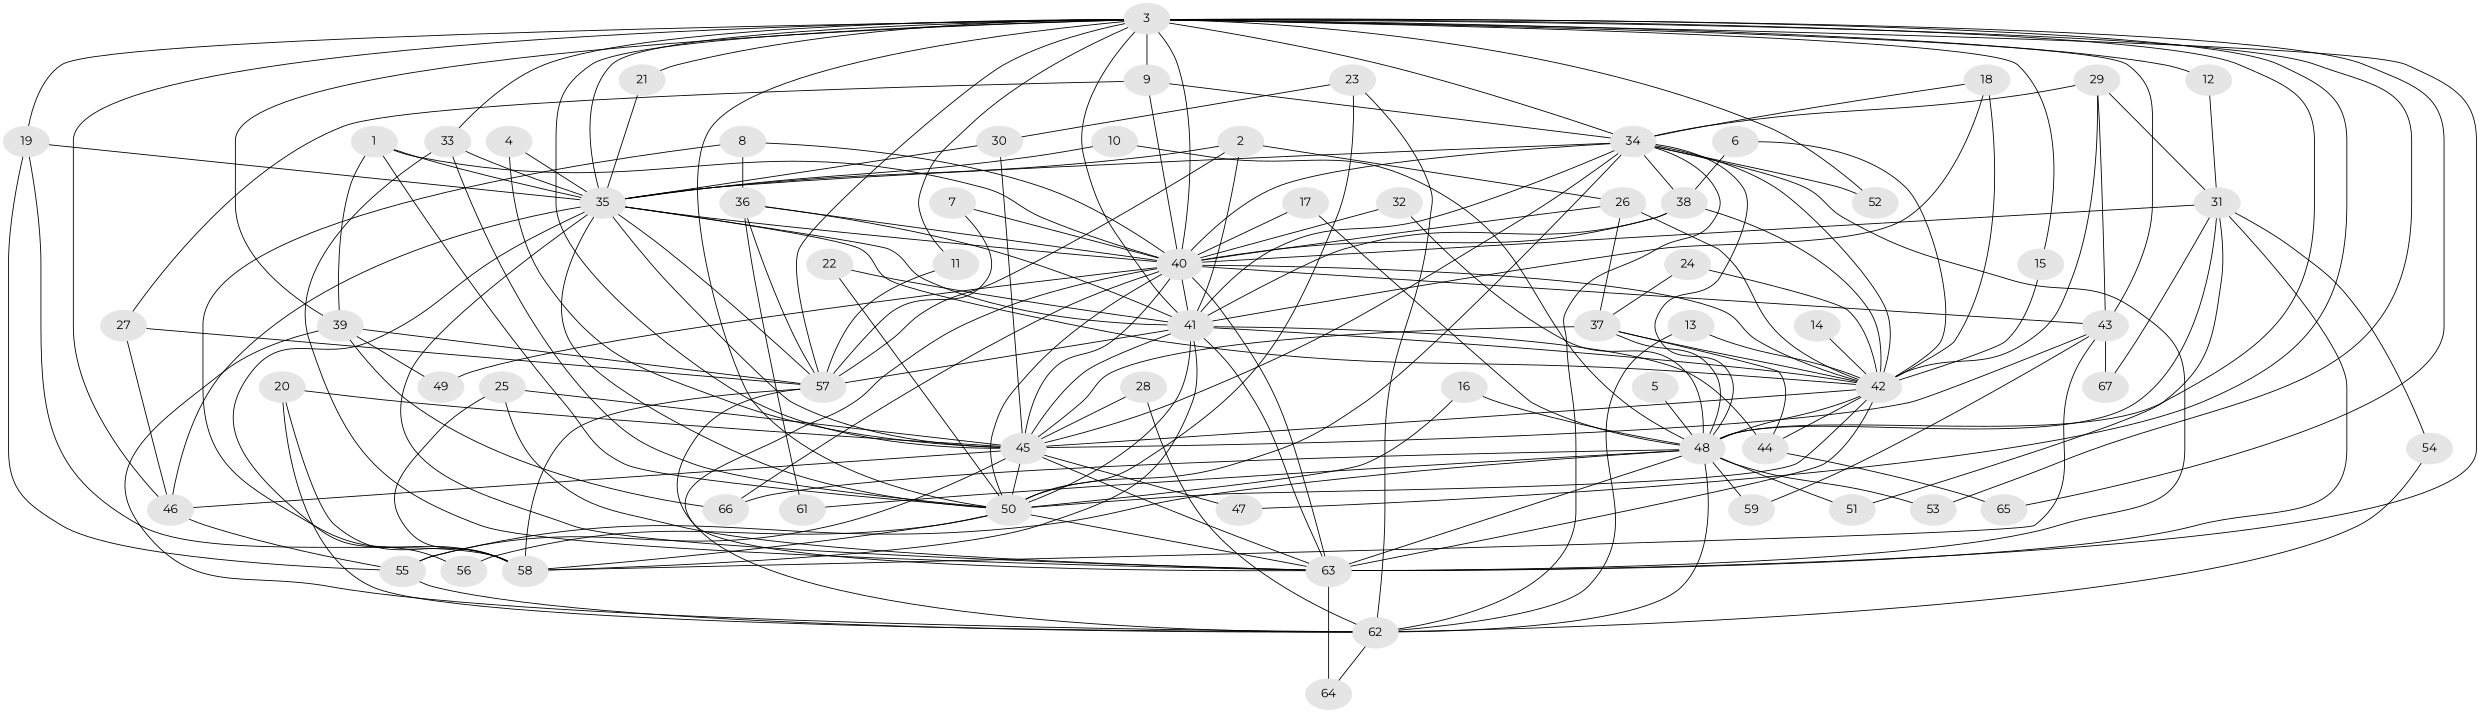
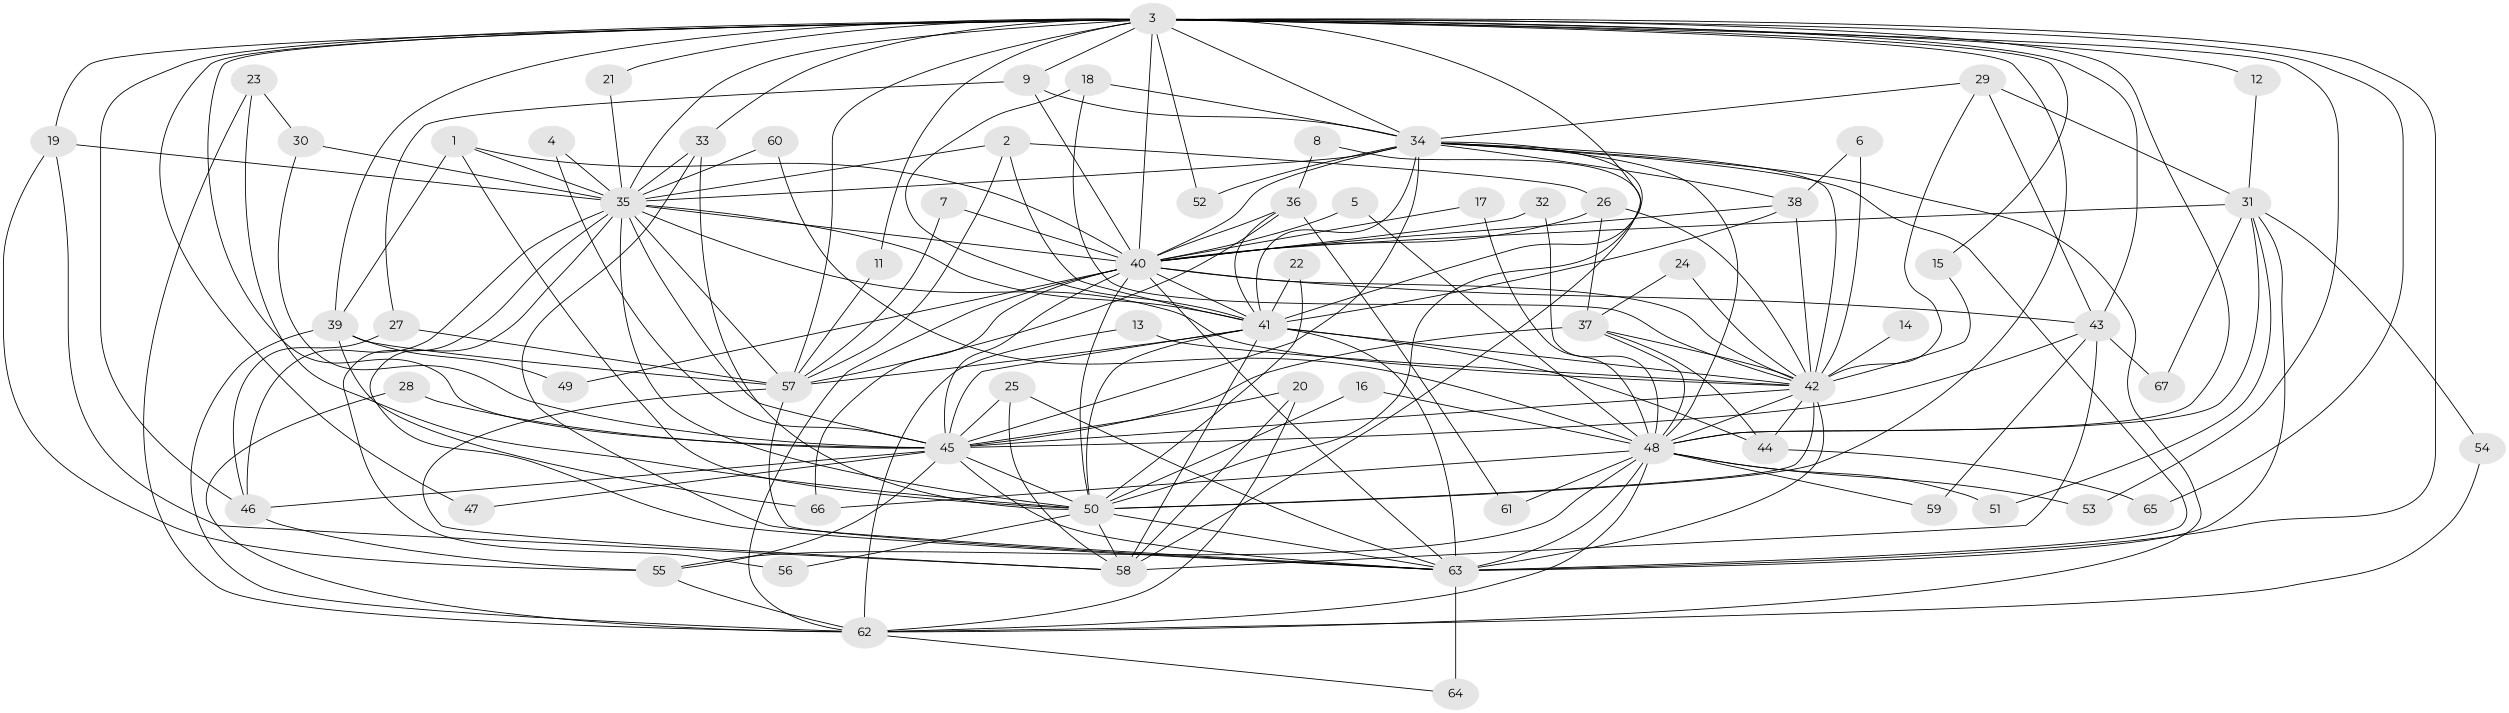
node "10": label "10" -> "60"
edge "8" -- "40": now "5" -- "40"
